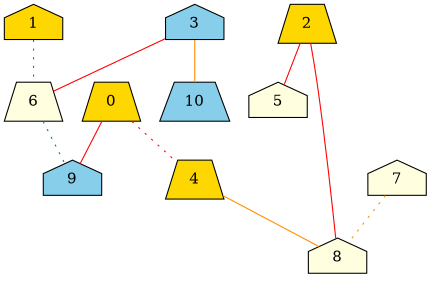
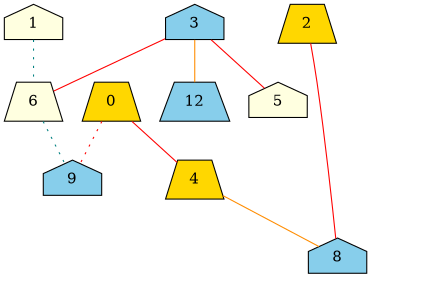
node "1": fillcolor gold -> lightyellow
edge "2" -- "5": now "3" -- "5"
node "10": label "10" -> "12"
edge "0" -- "4": style dotted -> solid
edge "0" -- "9": style solid -> dotted
node "7": removed
node "8": fillcolor lightyellow -> skyblue
